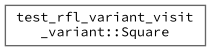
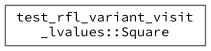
node "test_rfl_variant_visit _variant::Square": label "test_rfl_variant_visit _variant::Square" -> "test_rfl_variant_visit _lvalues::Square"
